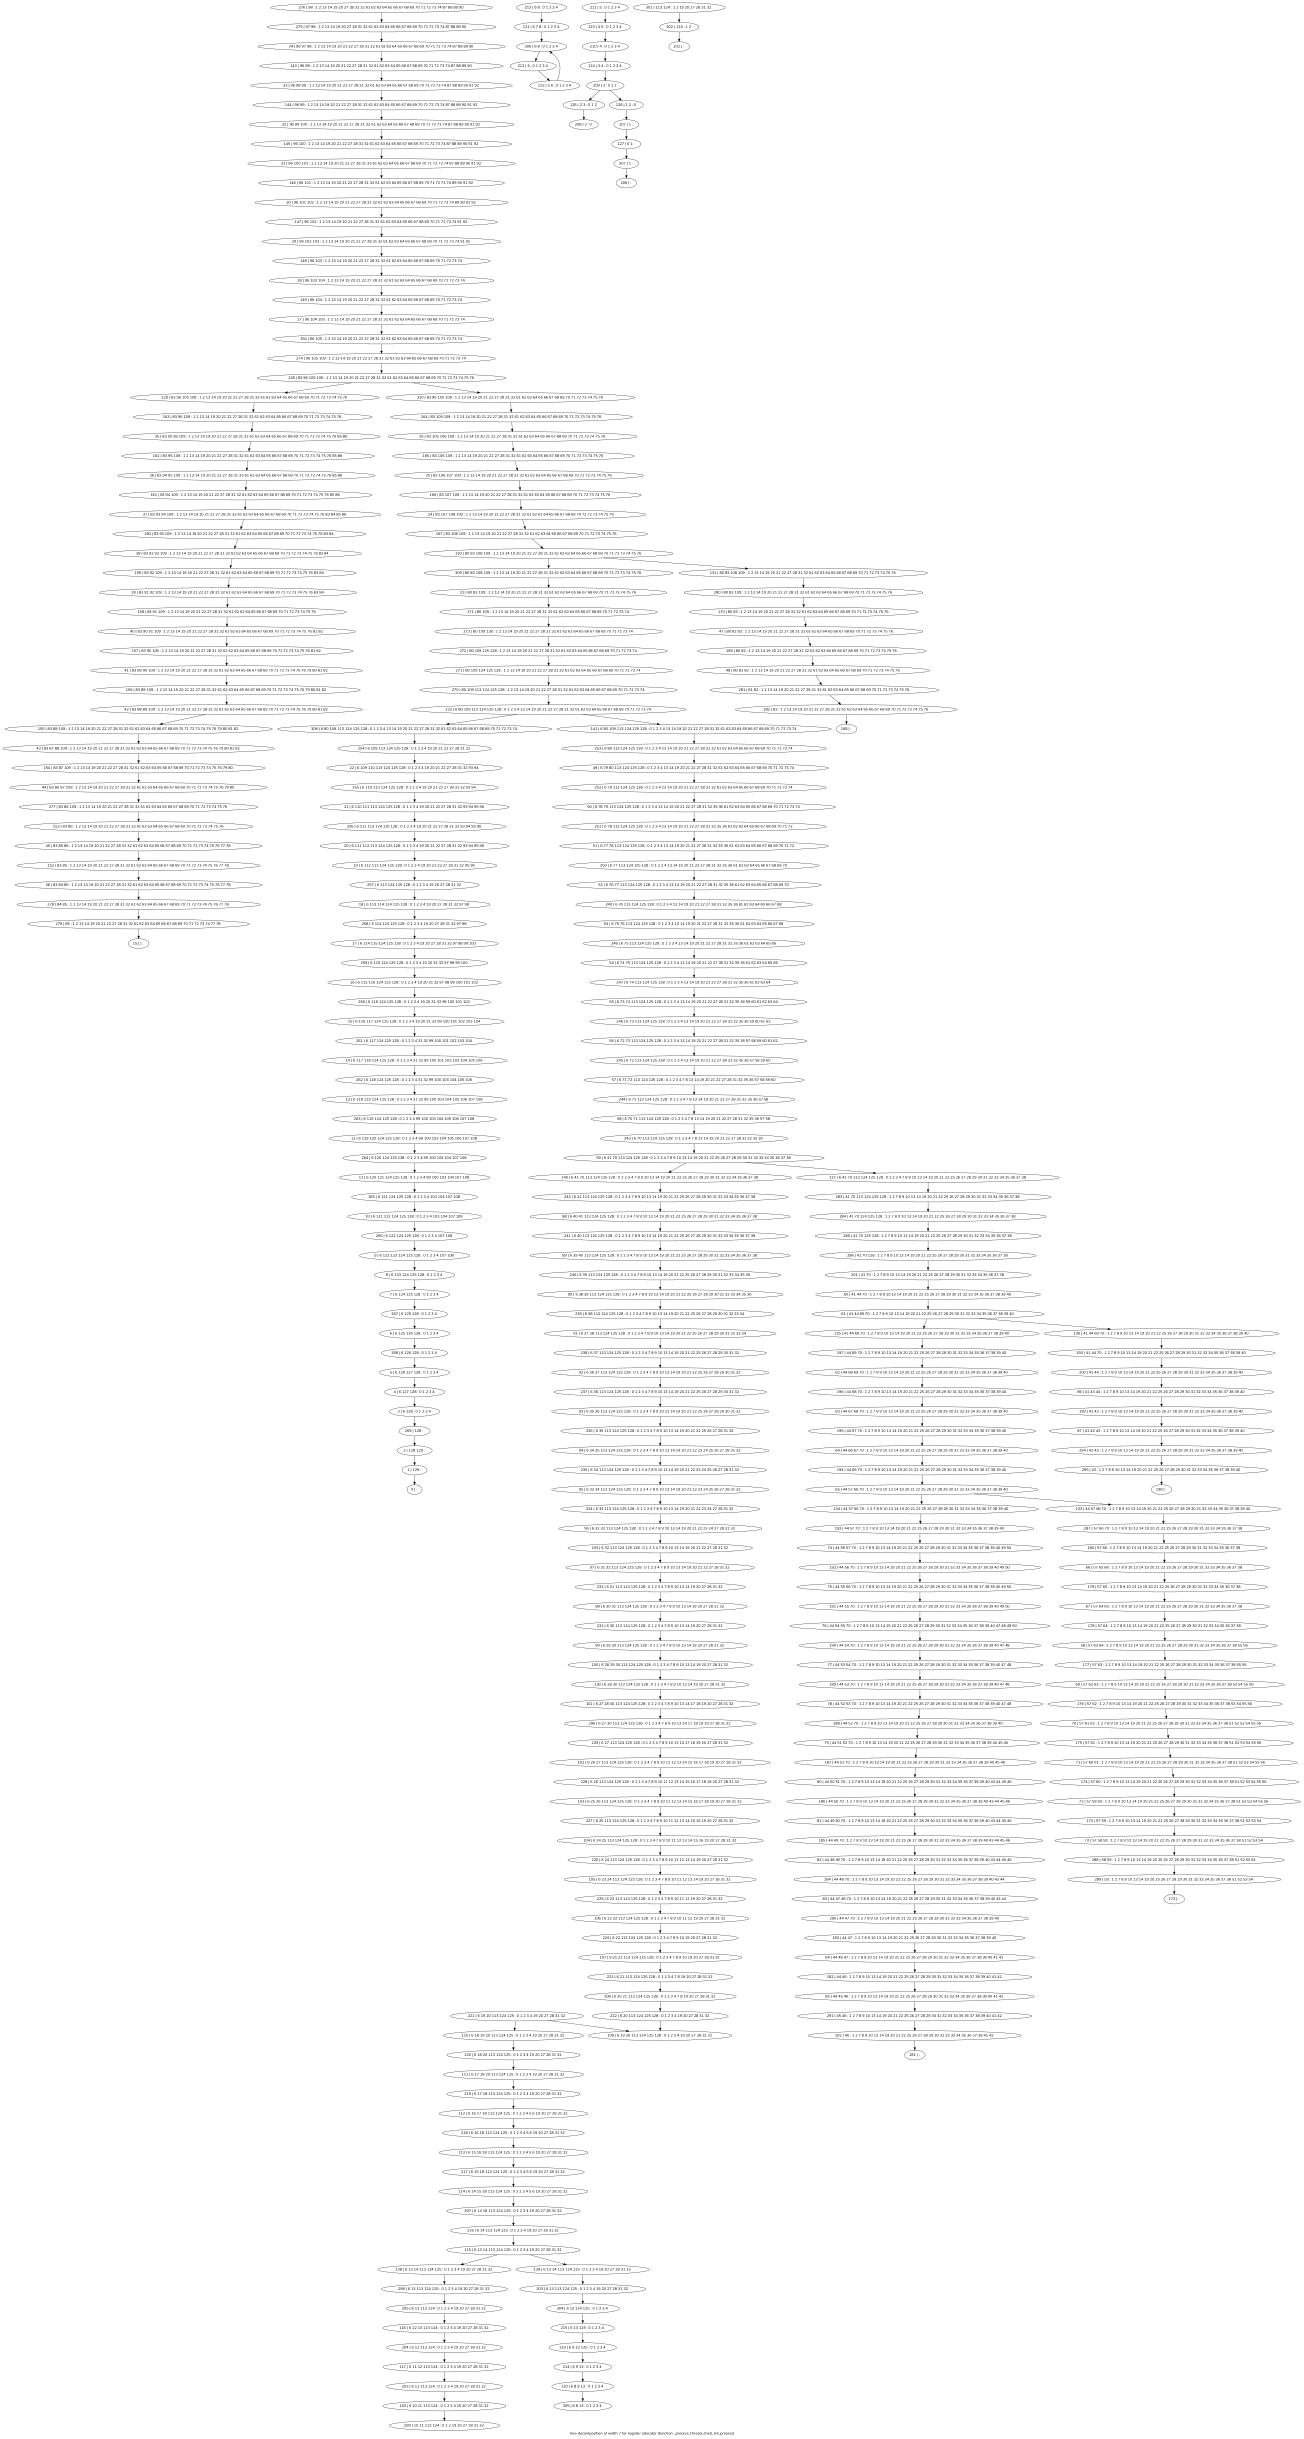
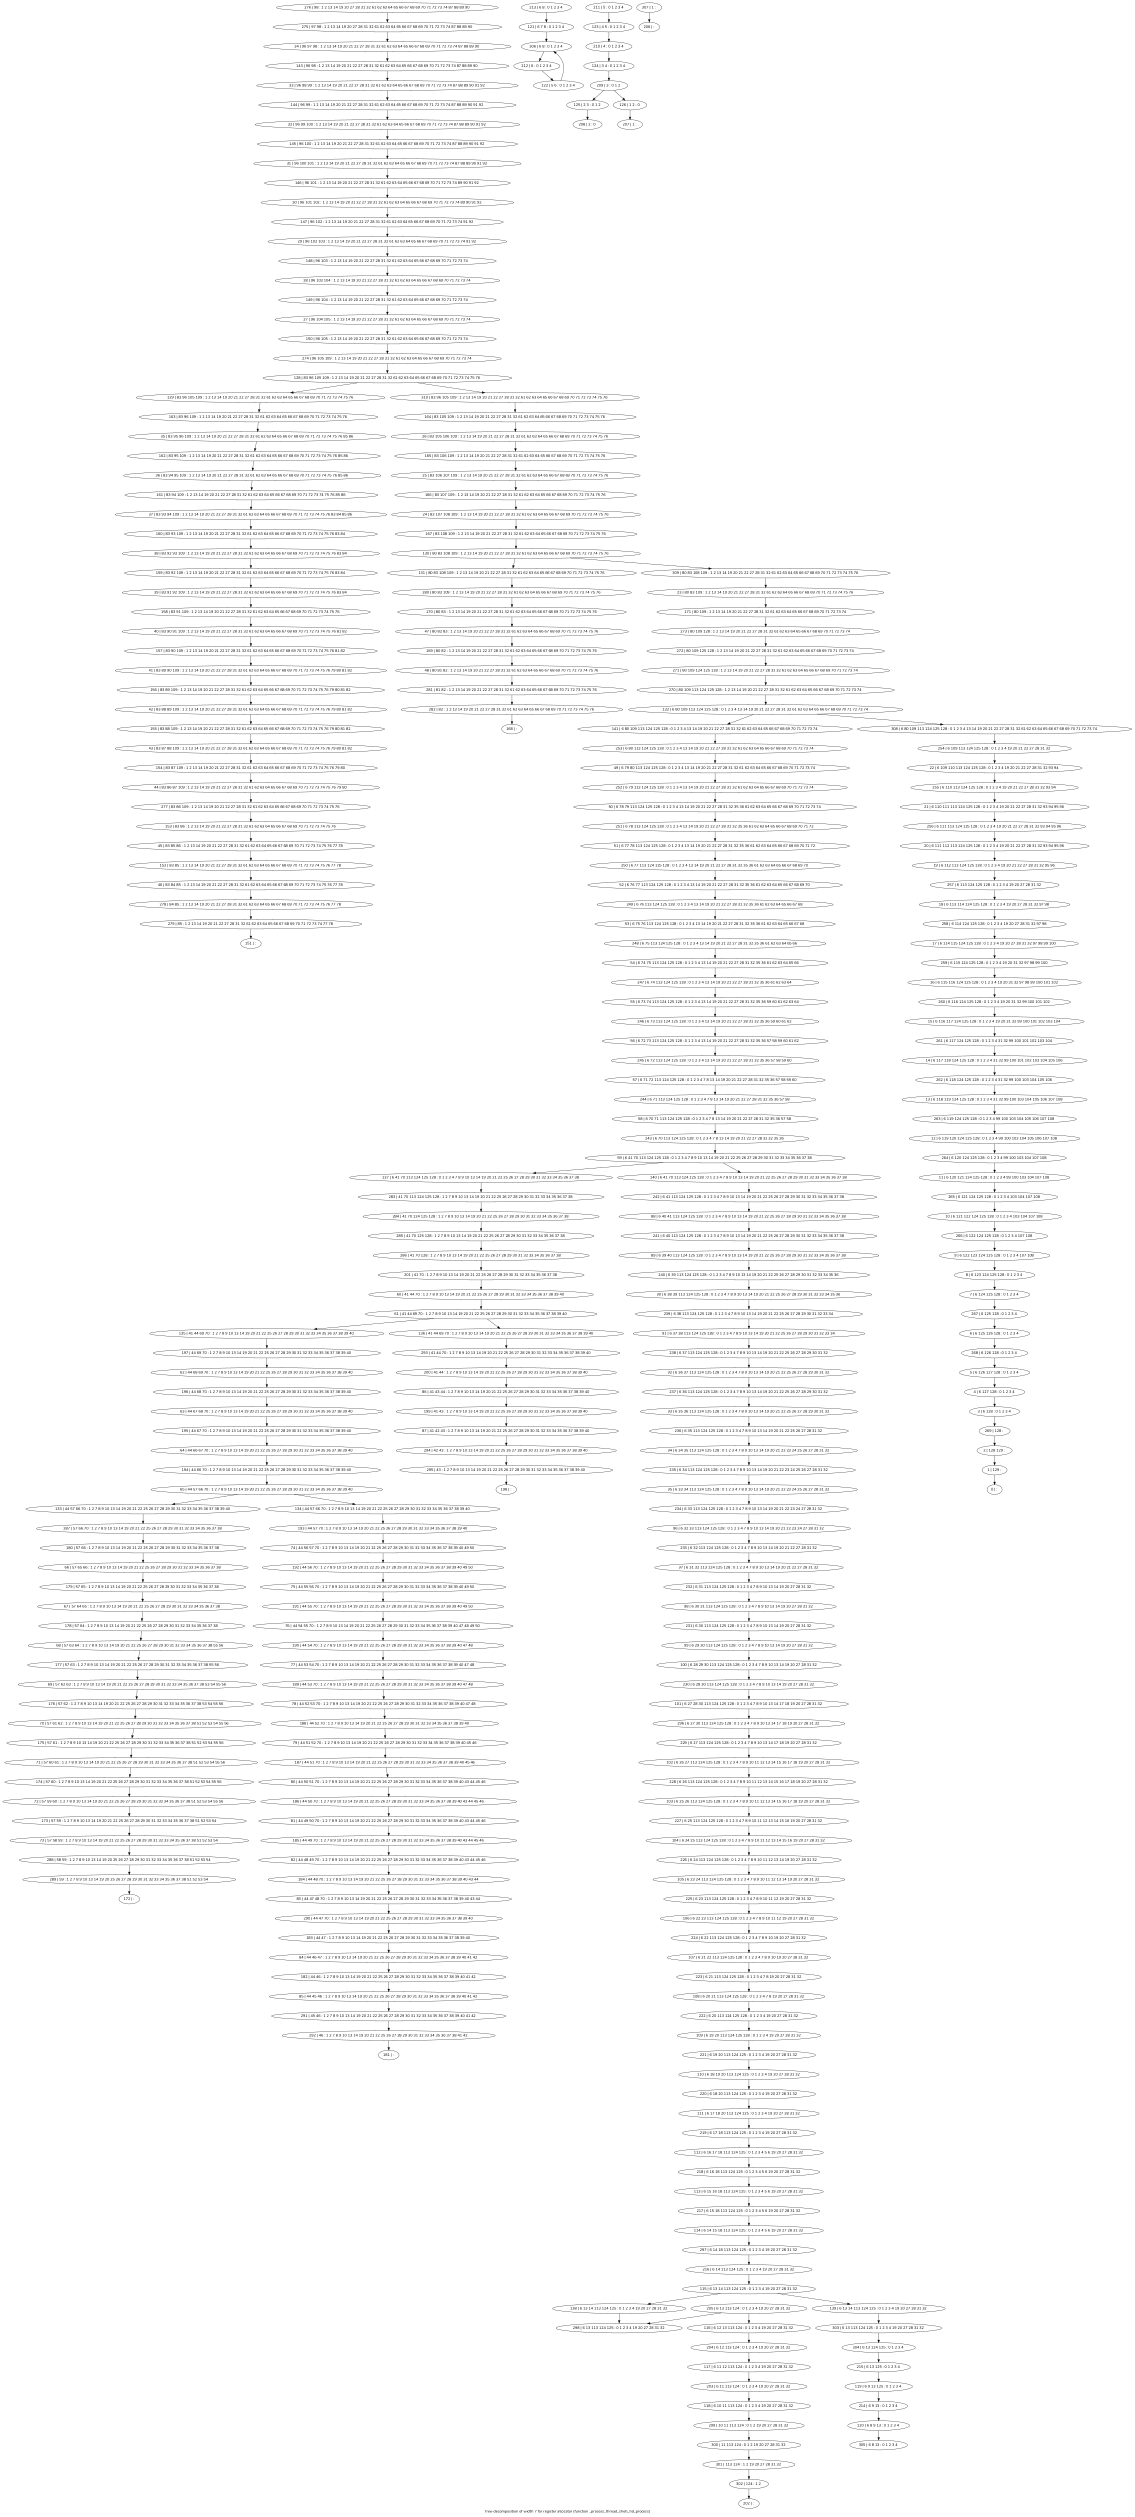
node "127 | 0 1 :": removed
edge "221 | 6 19 20 113 124 125 : 0 1 2 3 4 19 20 27 28 31 32" -> "109 | 6 19 20 113 124 125 128 : 0 1 2 3 4 19 20 27 28 31 32": reversed
edge "298 | 6 13 113 124 125 : 0 1 2 3 4 19 20 27 28 31 32" -> "205 | 6 13 113 124 : 0 1 2 3 4 19 20 27 28 31 32": reversed
node "300 | 11 113 124 : 0 1 2 19 20 27 28 31 32": added
